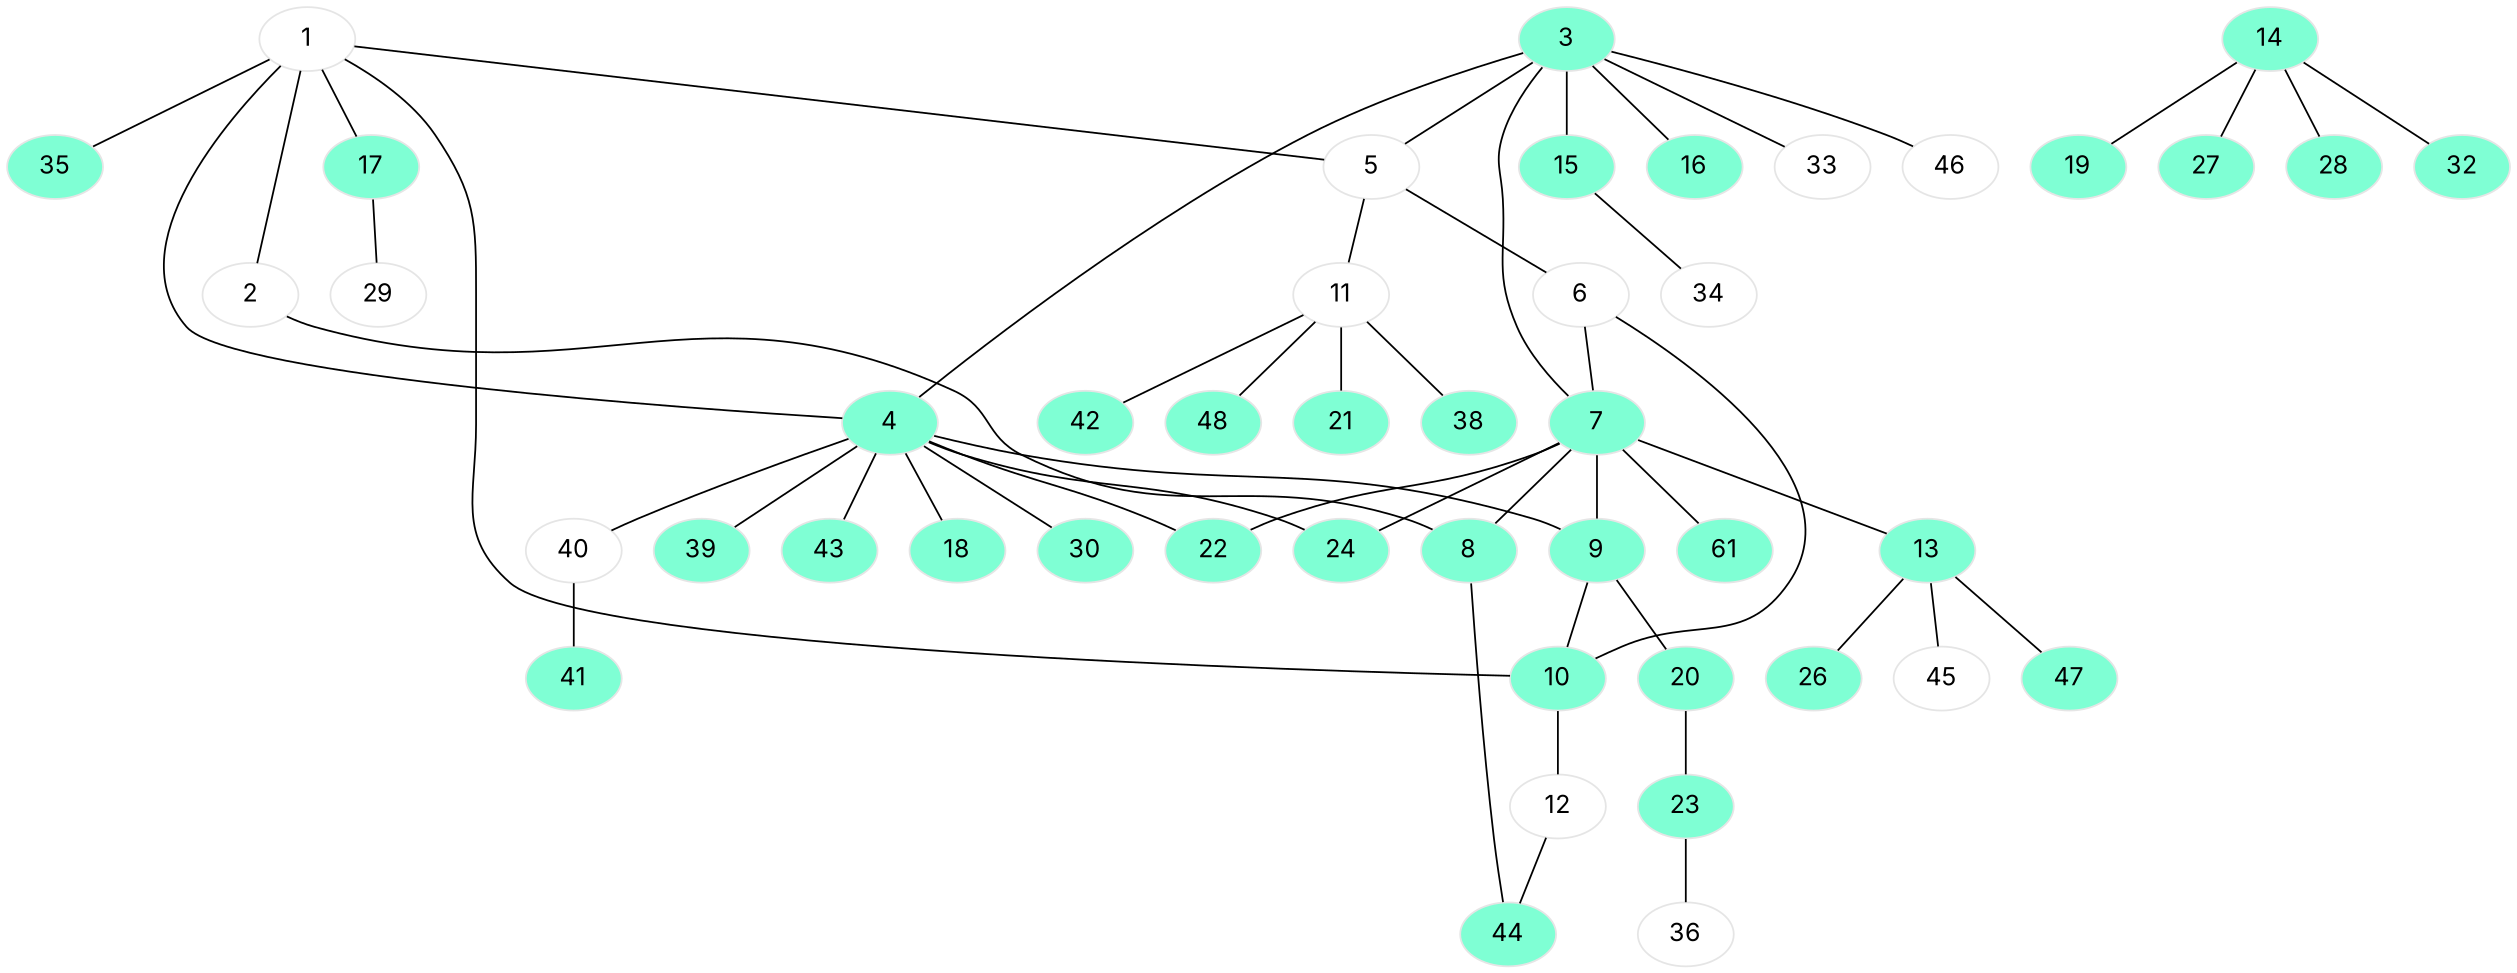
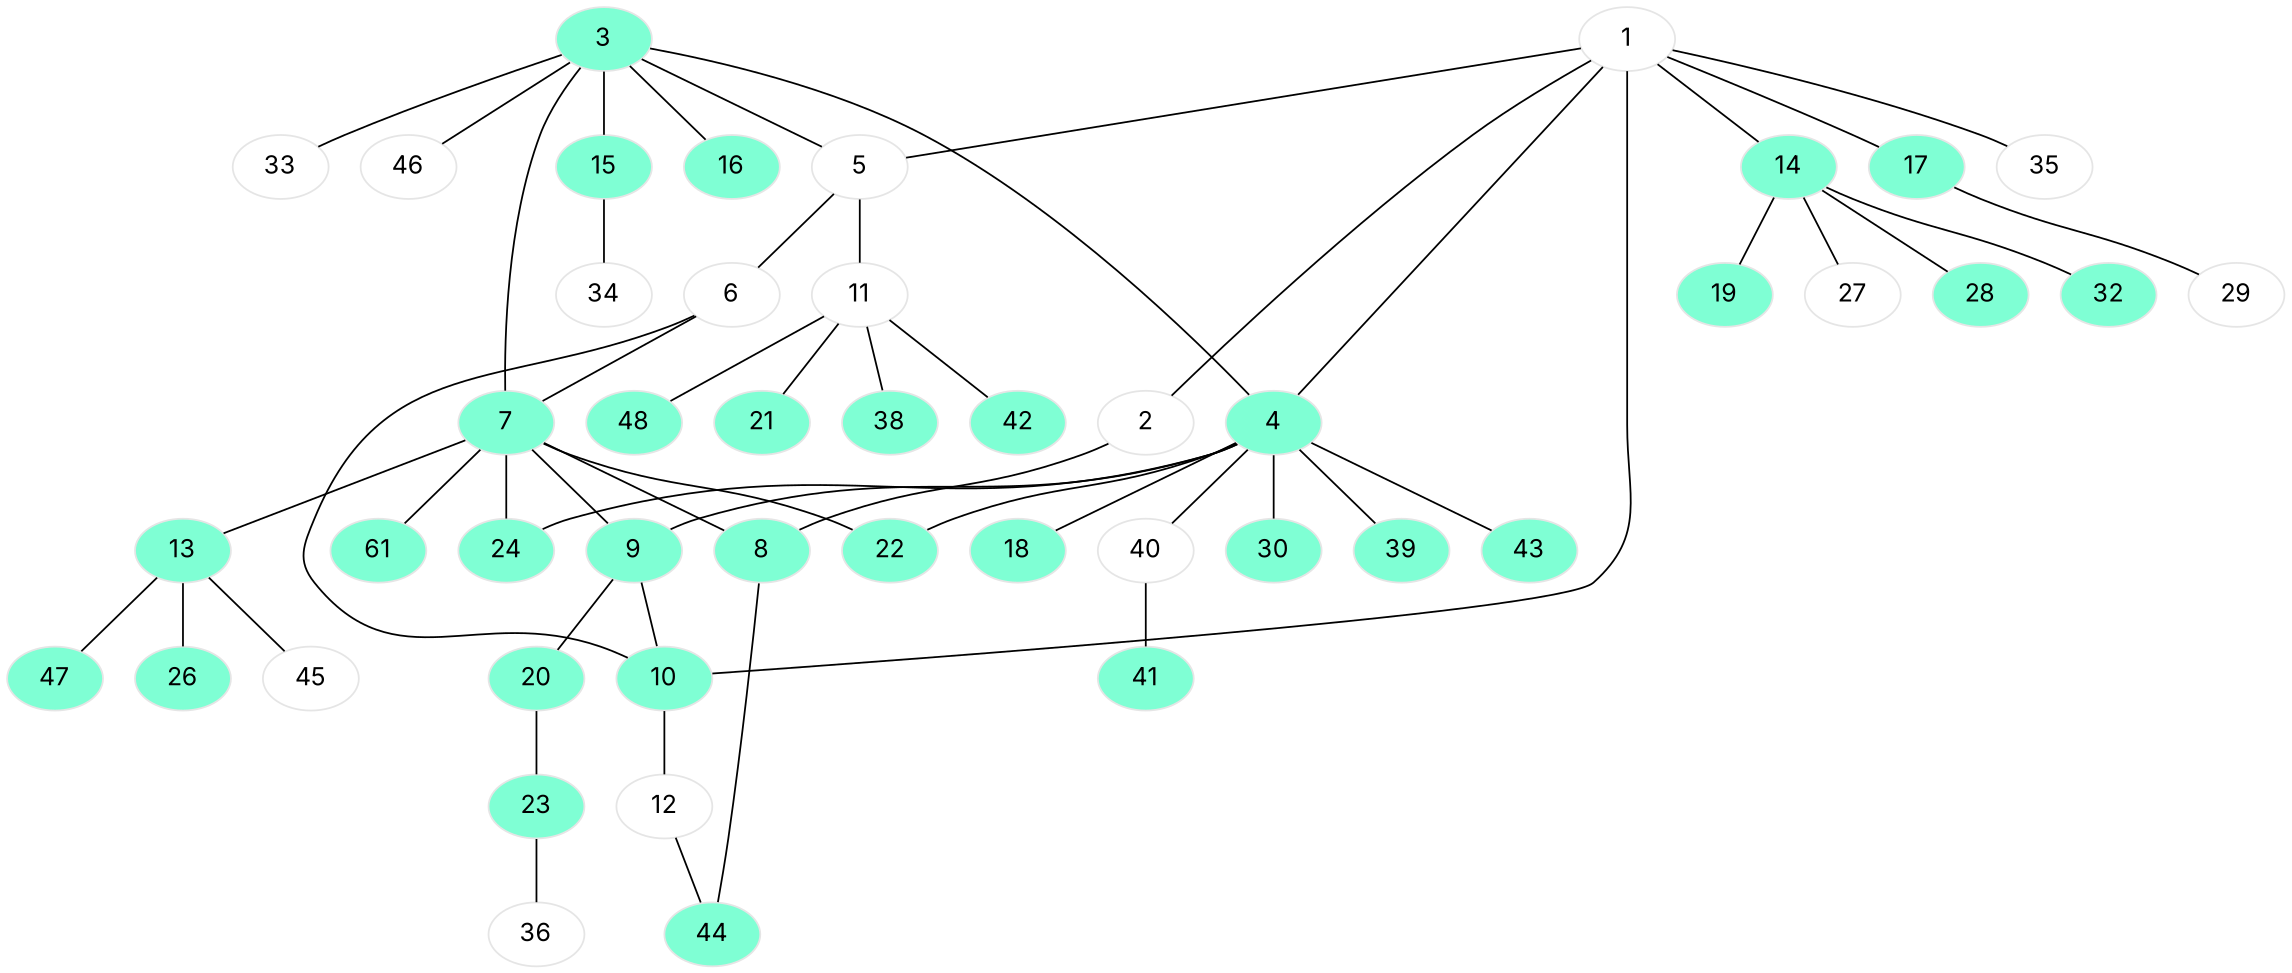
edge "1" -- "14": added
node "35": fillcolor aquamarine -> white
node "27": fillcolor aquamarine -> white
